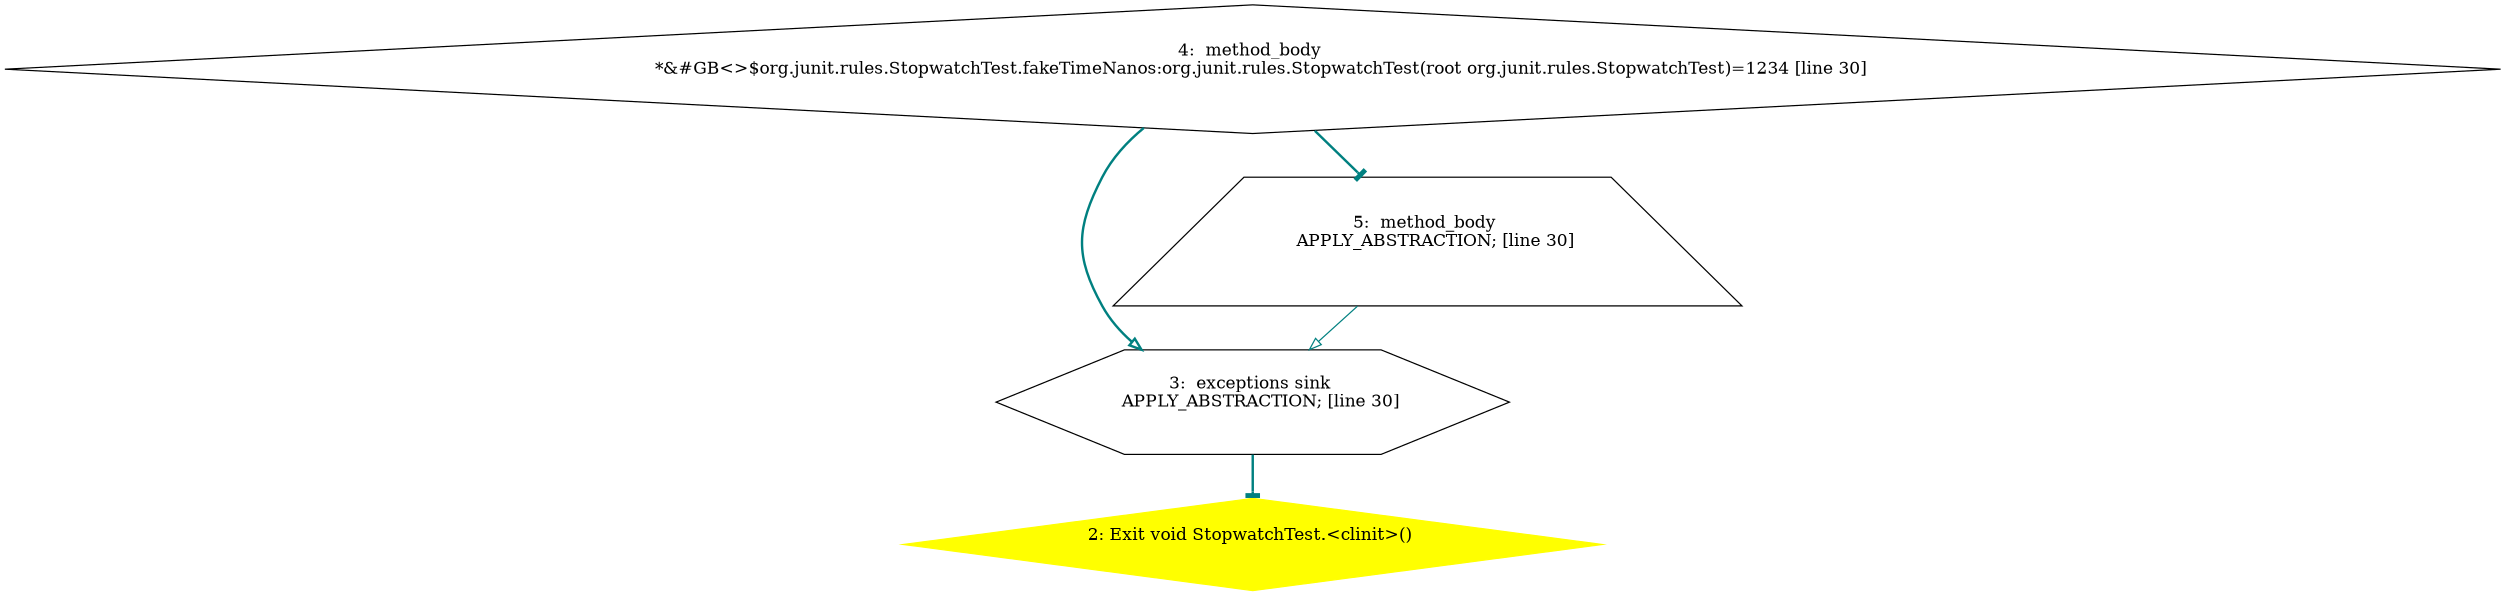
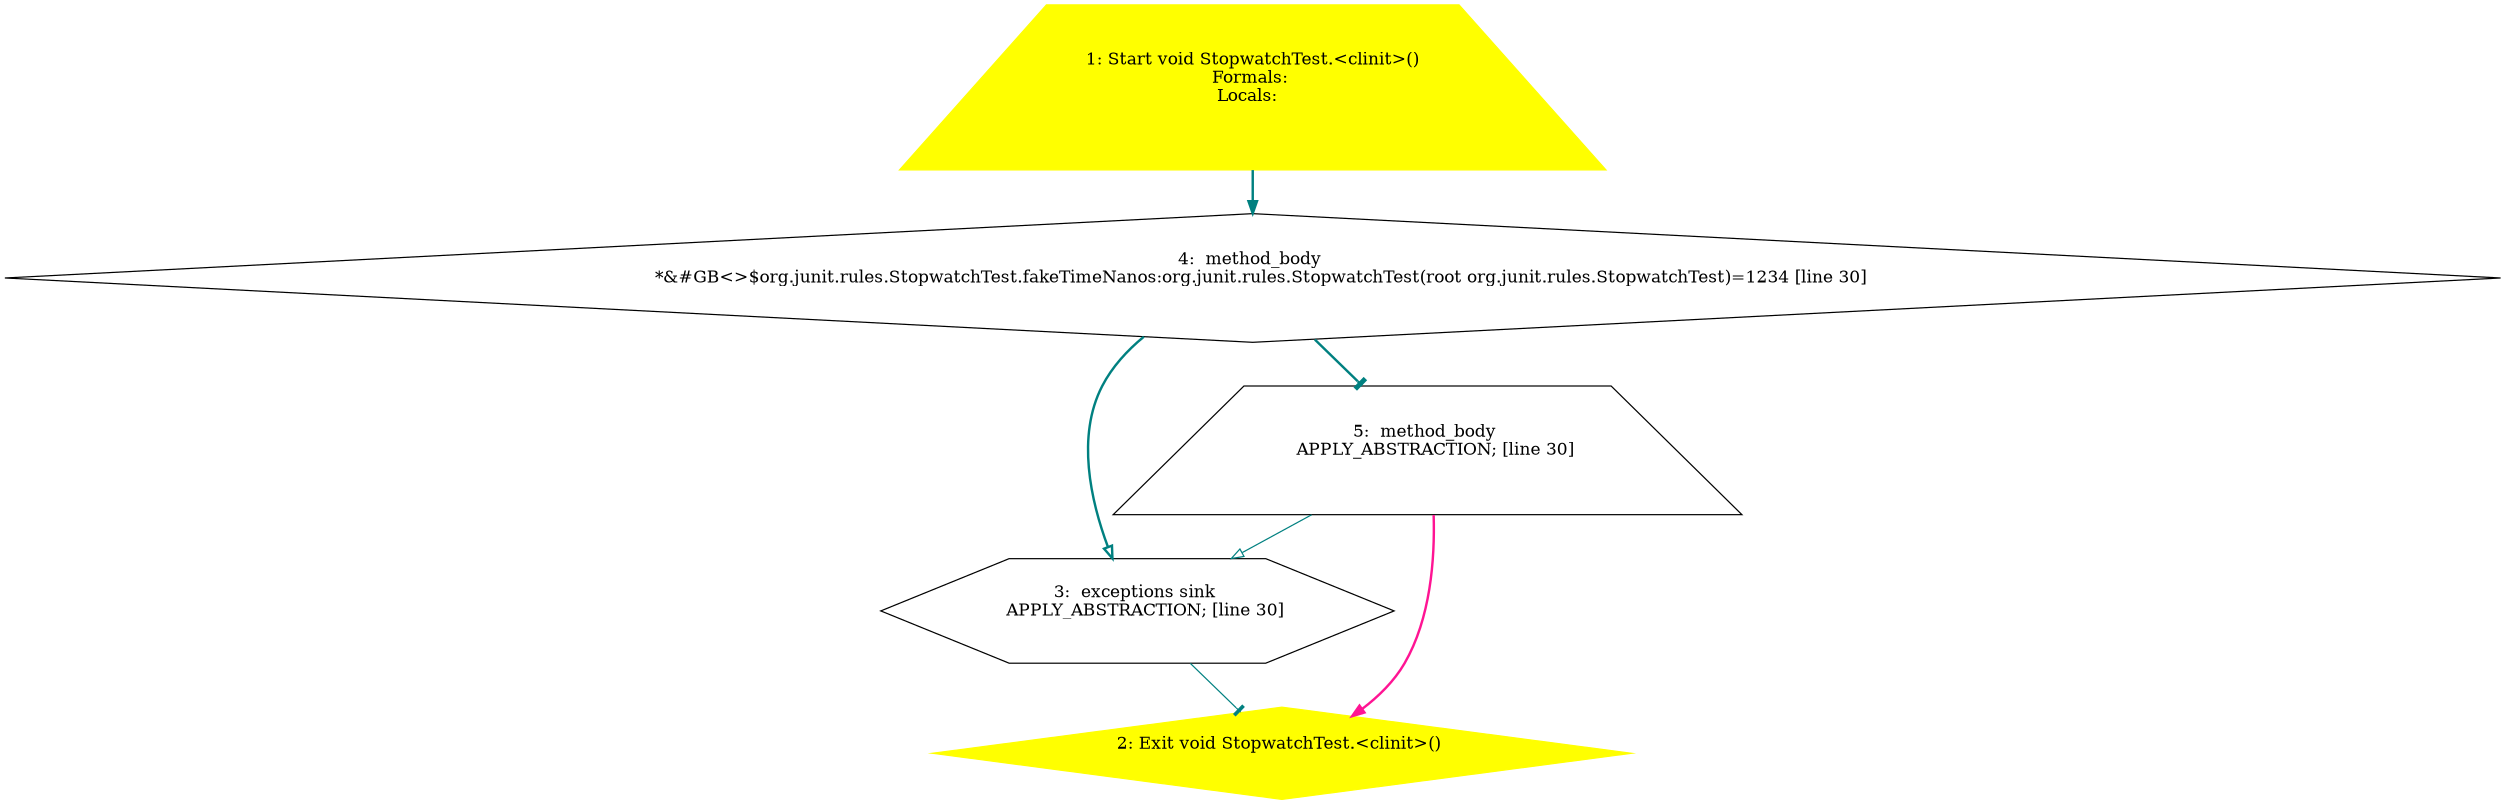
node "1: Start void StopwatchTest.<clinit>() Formals: Locals:": added
edge "3:  exceptions sink APPLY_ABSTRACTION; [line 30]" -> "2: Exit void StopwatchTest.<clinit>()": style bold -> solid
edge "5:  method_body APPLY_ABSTRACTION; [line 30]" -> "2: Exit void StopwatchTest.<clinit>()": added
